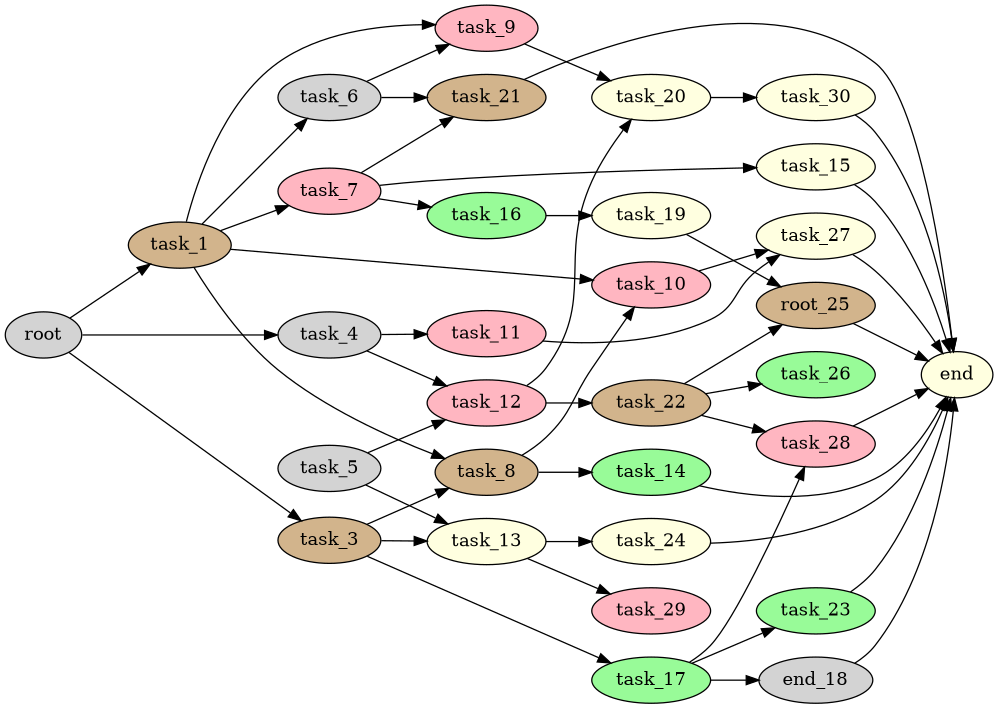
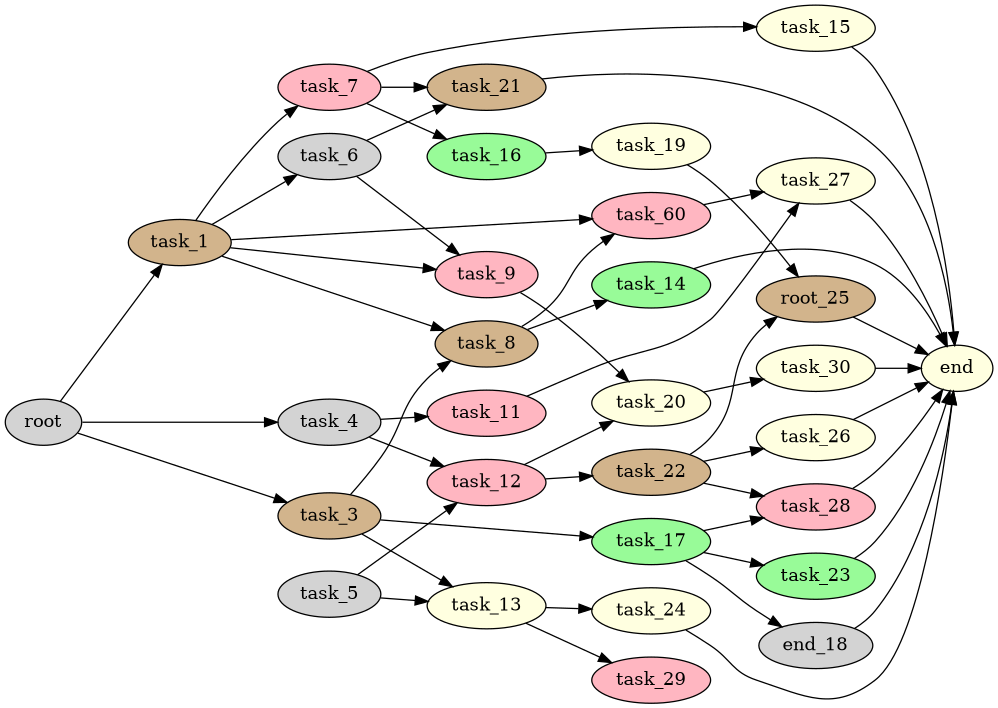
node "task_10": label "task_10" -> "task_60"
node "task_26": fillcolor palegreen -> lightyellow
edge "task_26" -> "end": added
